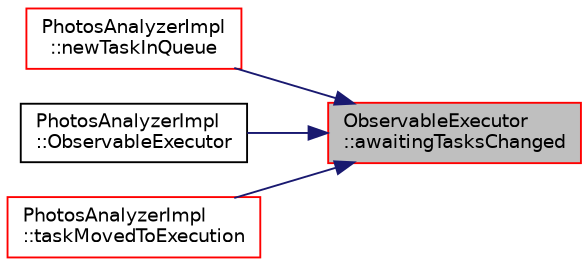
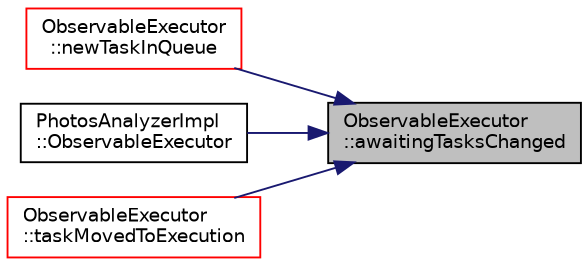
node "PhotosAnalyzerImpl ::newTaskInQueue": label "PhotosAnalyzerImpl ::newTaskInQueue" -> "ObservableExecutor ::newTaskInQueue"
node "ObservableExecutor ::awaitingTasksChanged": color red -> black
node "PhotosAnalyzerImpl ::taskMovedToExecution": label "PhotosAnalyzerImpl ::taskMovedToExecution" -> "ObservableExecutor ::taskMovedToExecution"
